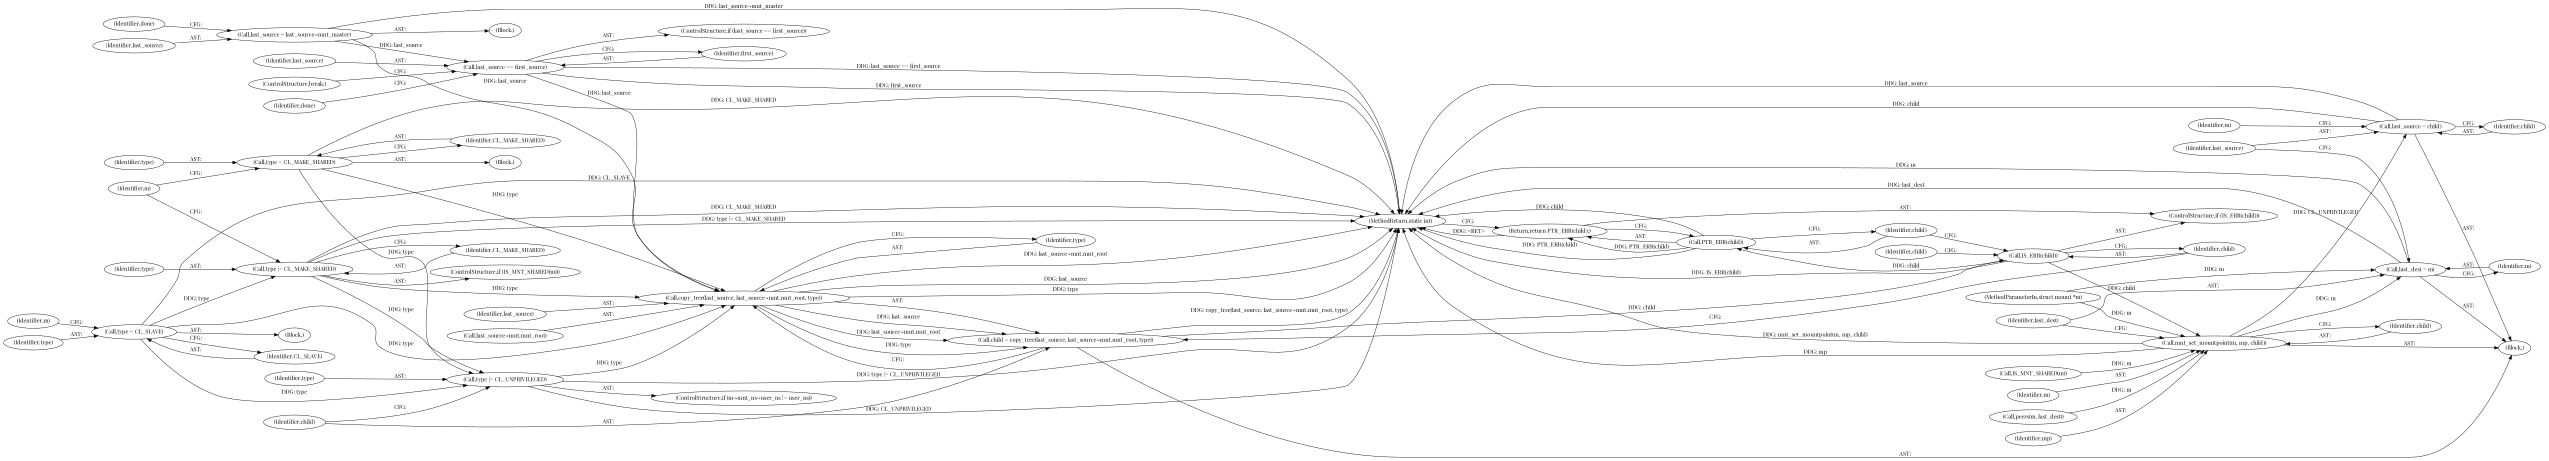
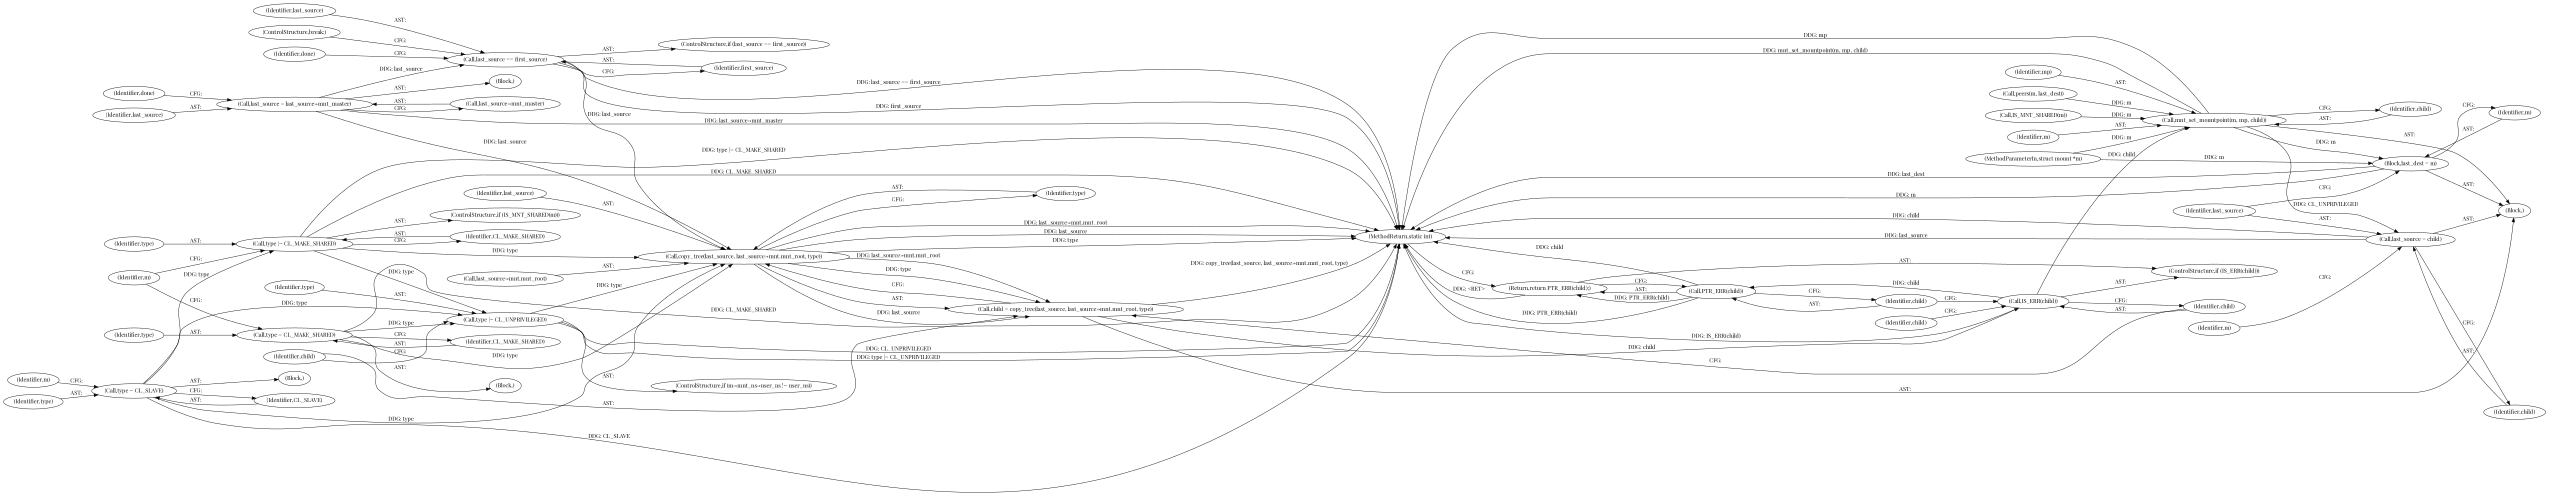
node "(Call,last_source->mnt_master)": added
node "(Call,last_dest = m)": label "(Call,last_dest = m)" -> "(Block,last_dest = m)"
node "(Identifier,last_dest)": removed
